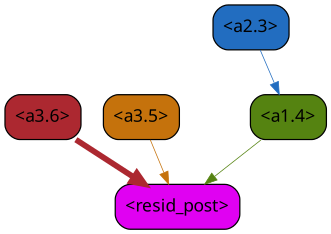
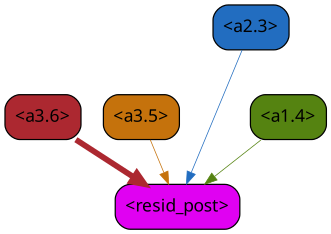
edge "<a2.3>" -> "<a1.4>": now "<a2.3>" -> "<resid_post>"
